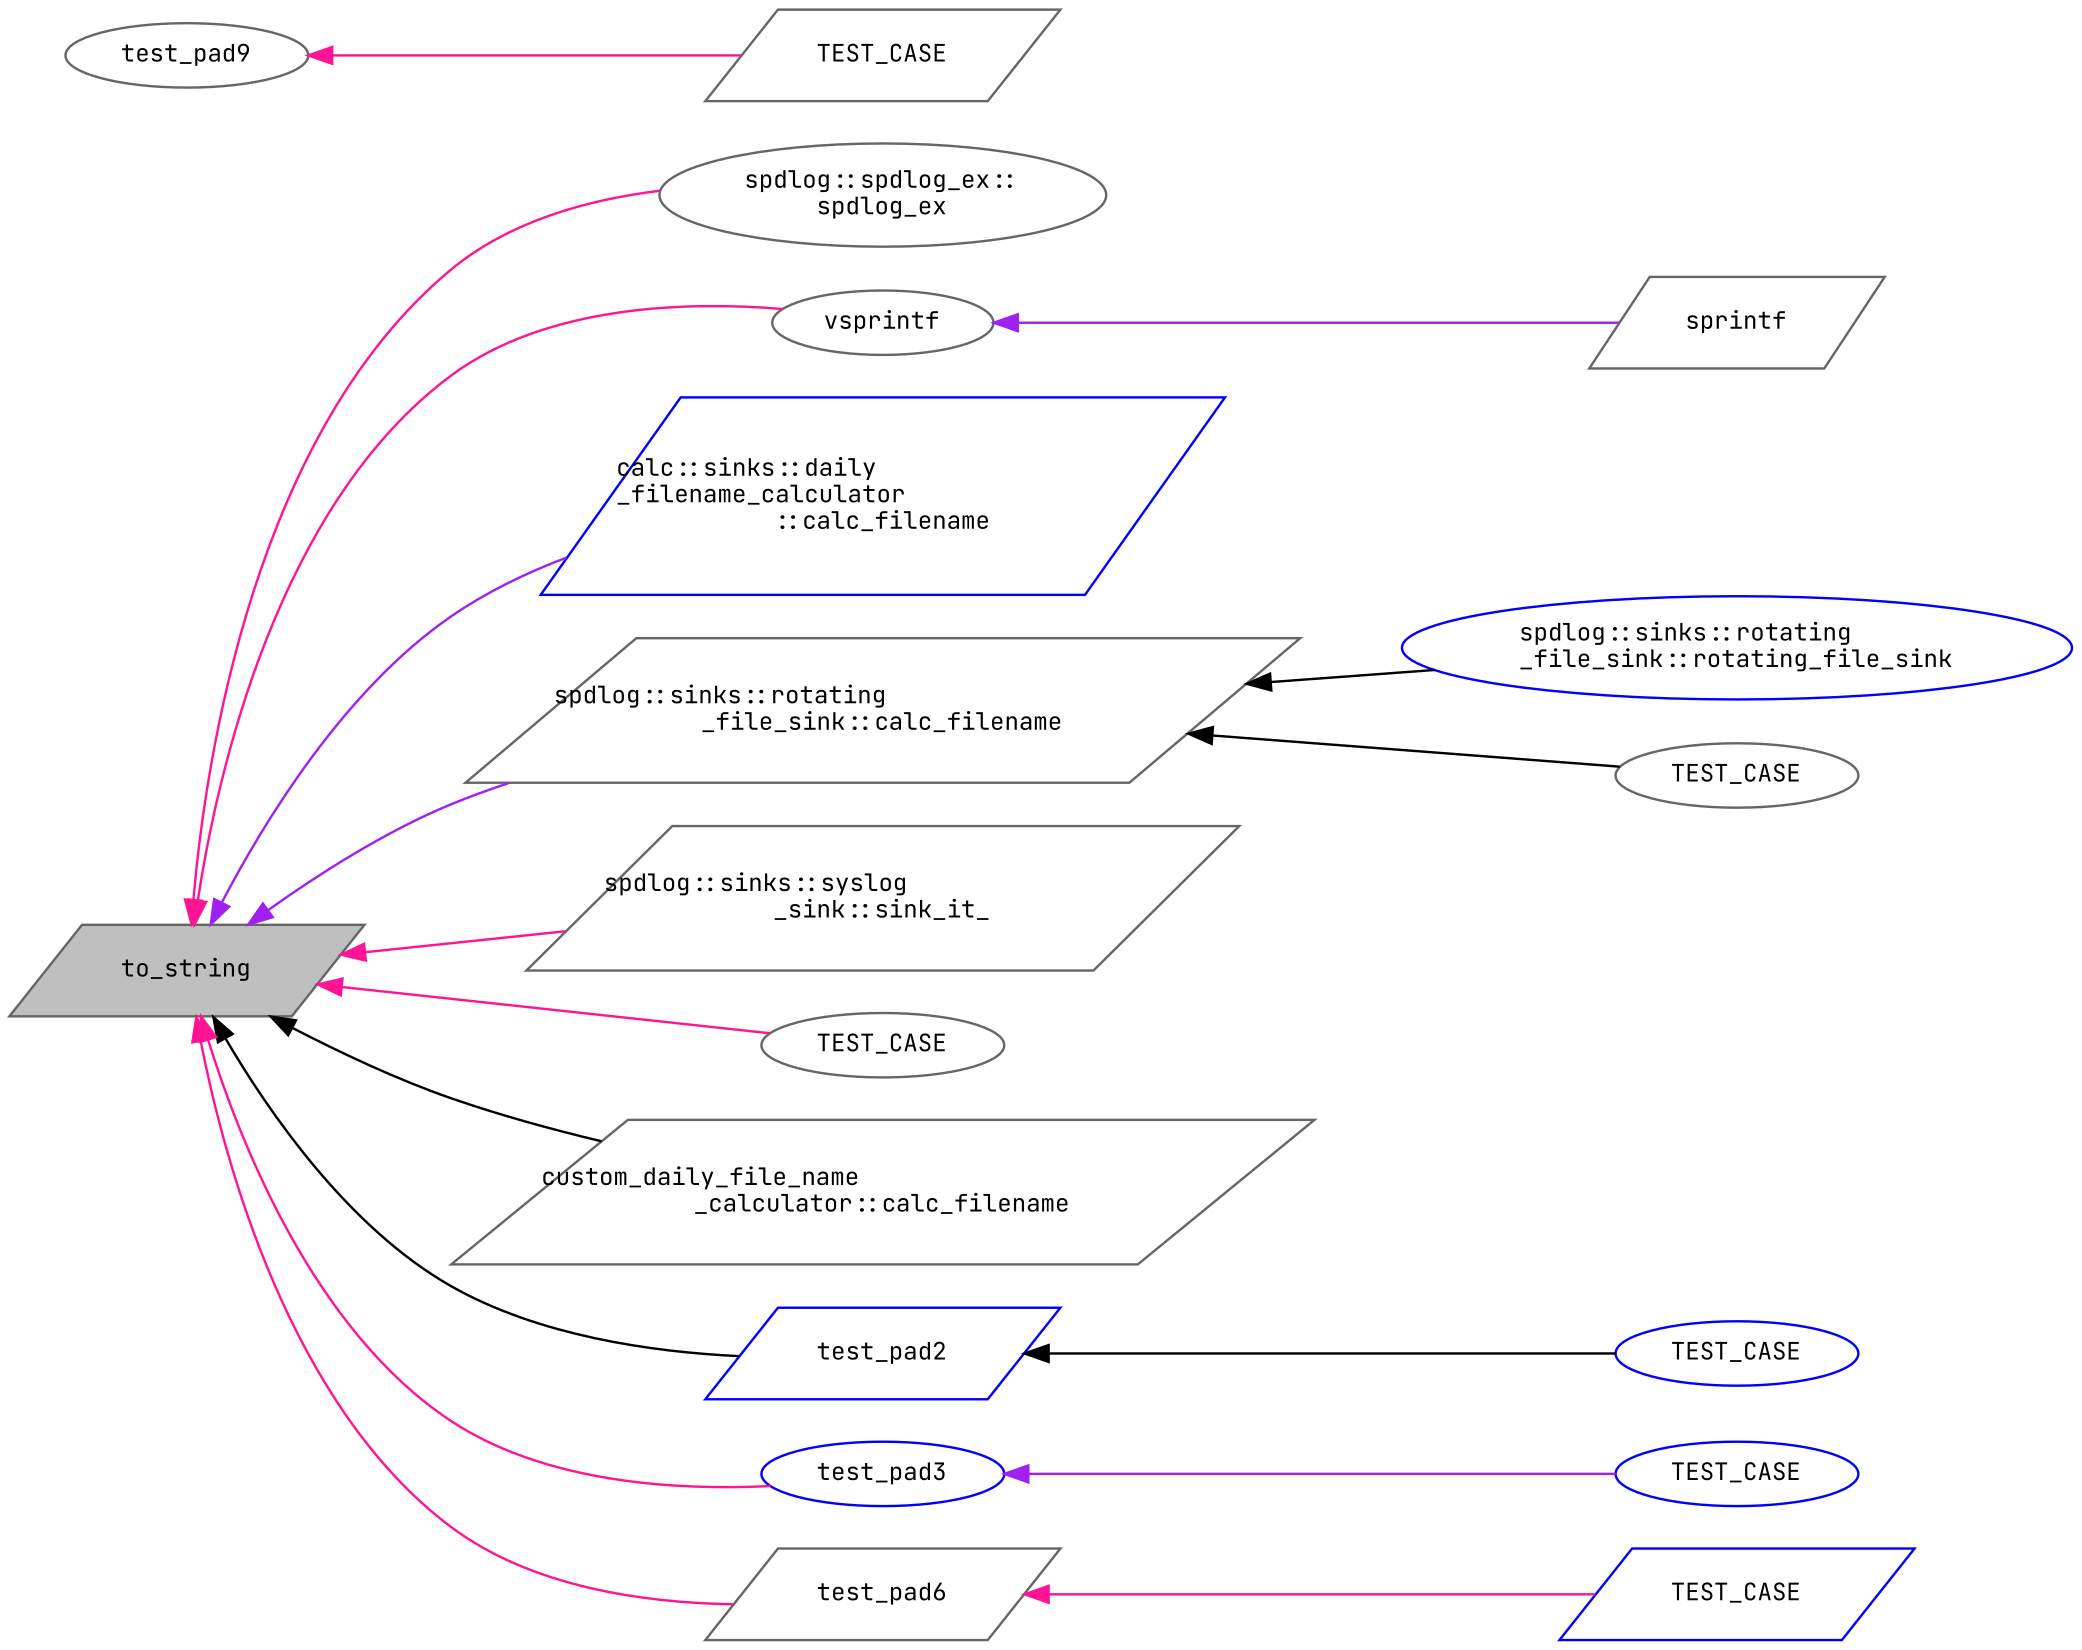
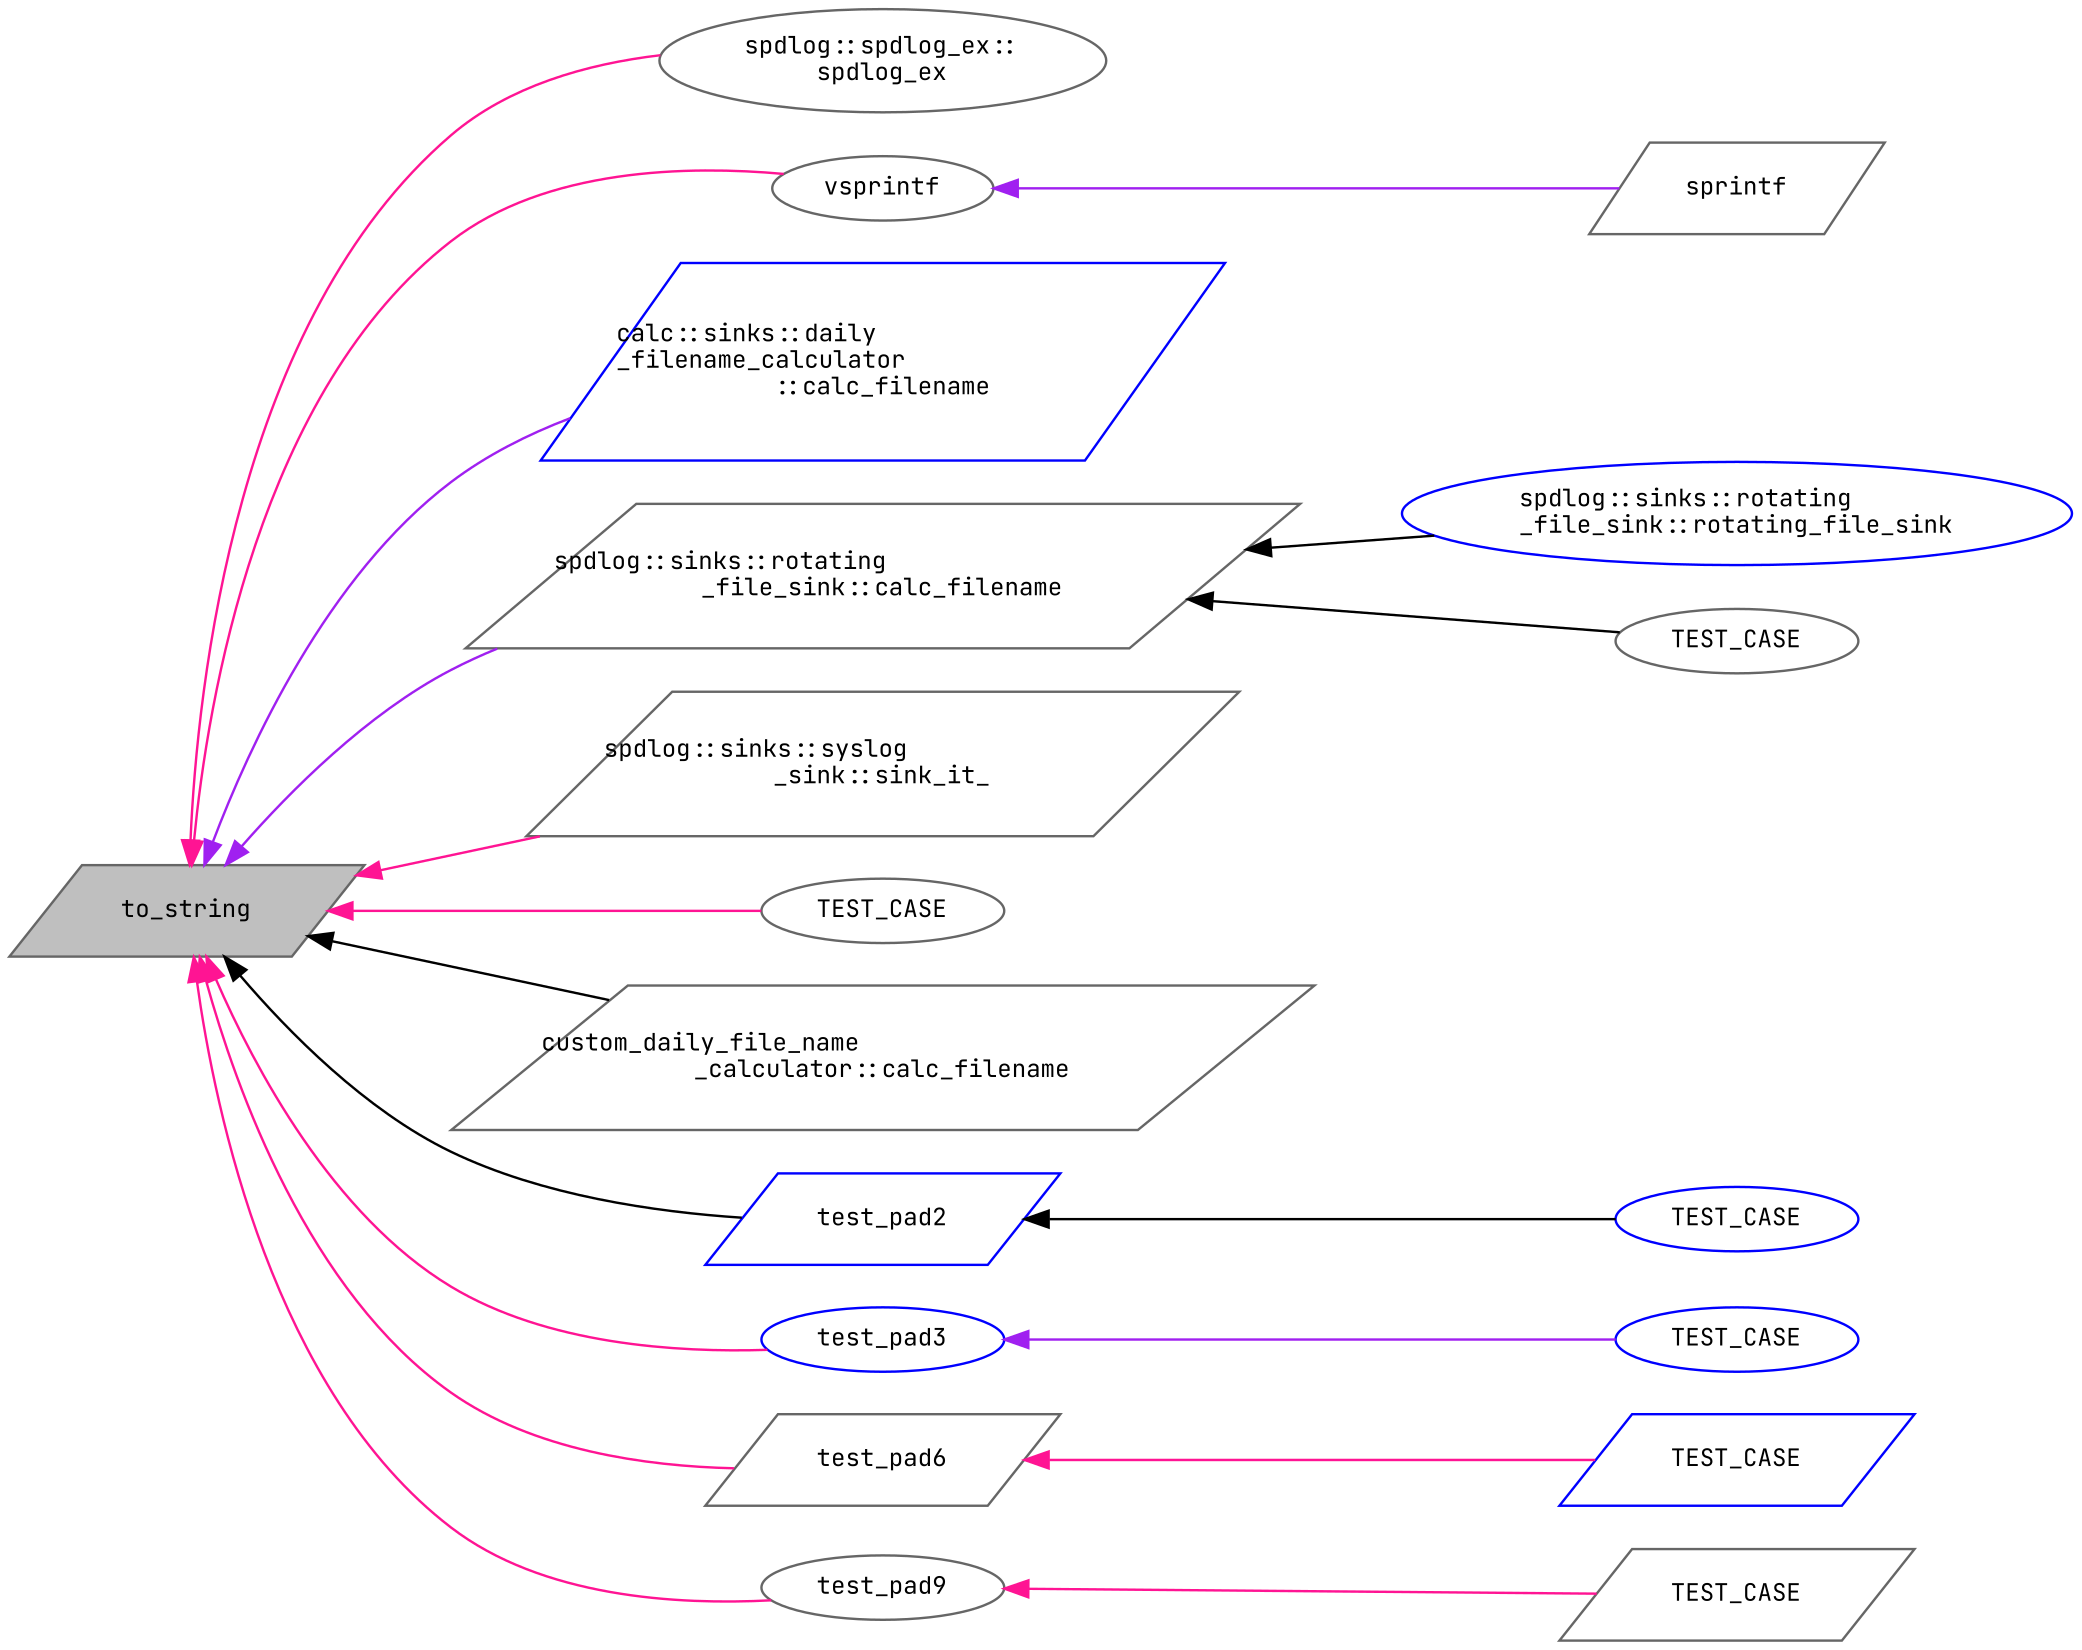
edge "test_pad9" -> "to_string": added
